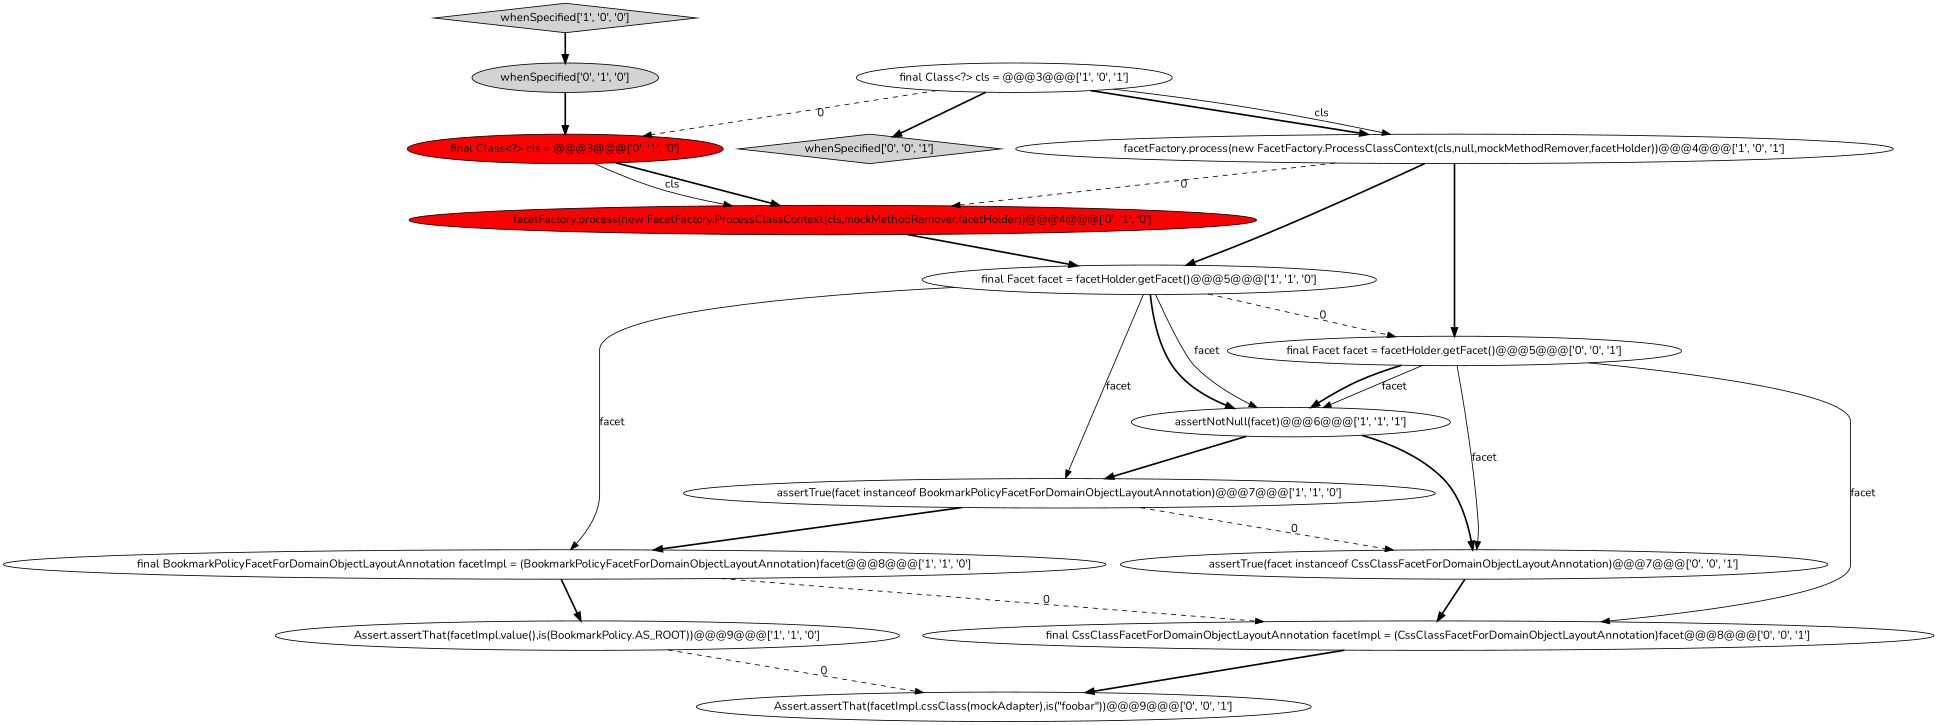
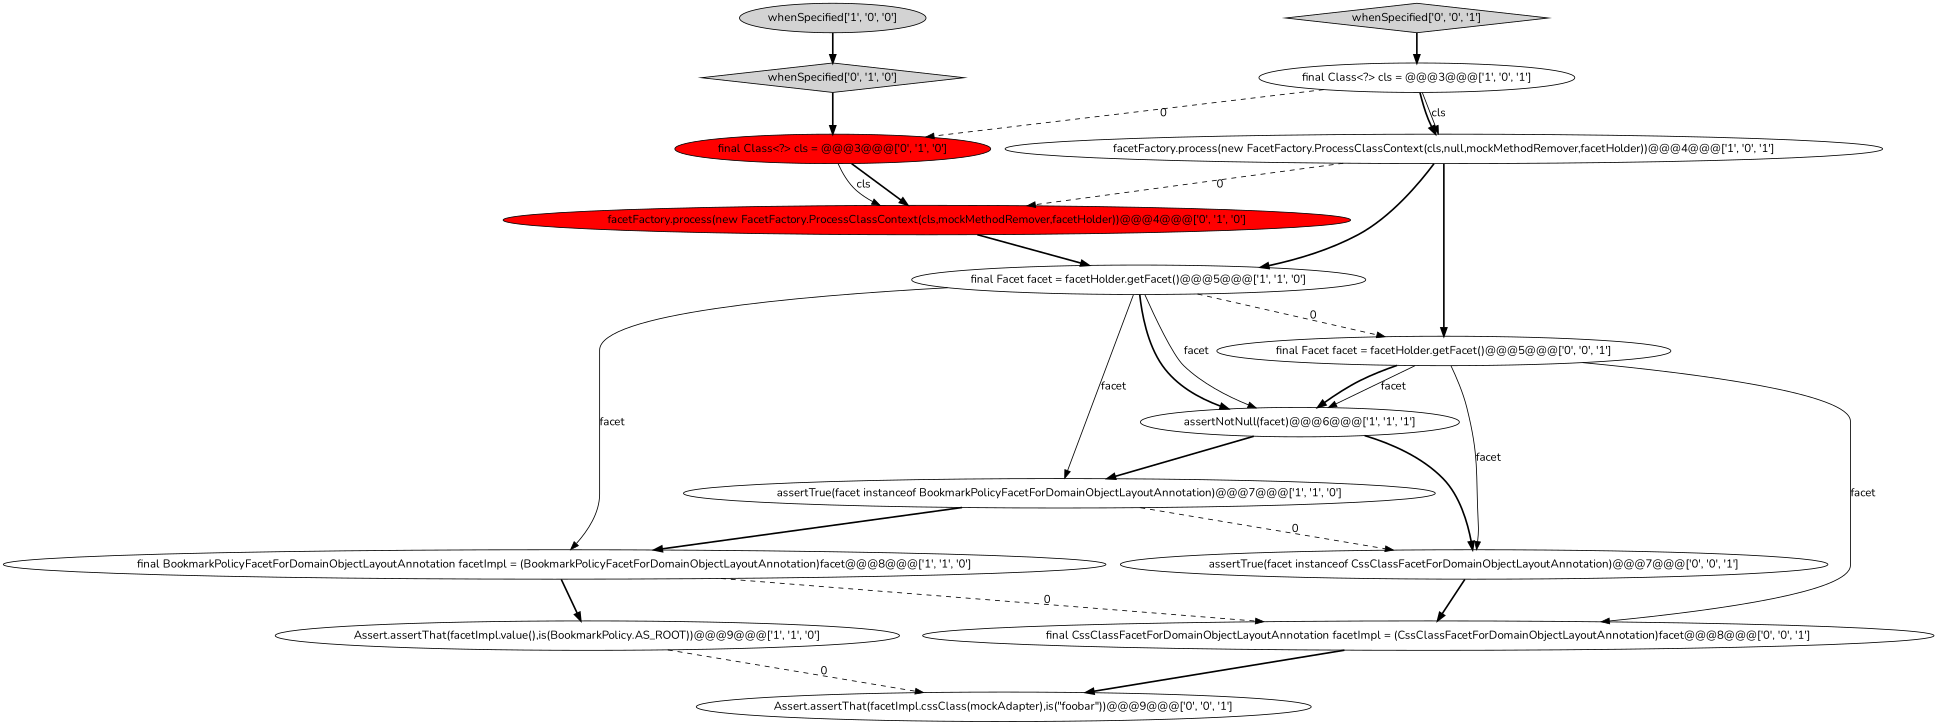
node "whenSpecified['1', '0', '0']": shape diamond -> ellipse
node "whenSpecified['0', '1', '0']": shape ellipse -> diamond
edge "final Class<?> cls = @@@3@@@['1', '0', '1']" -> "whenSpecified['0', '0', '1']": reversed
